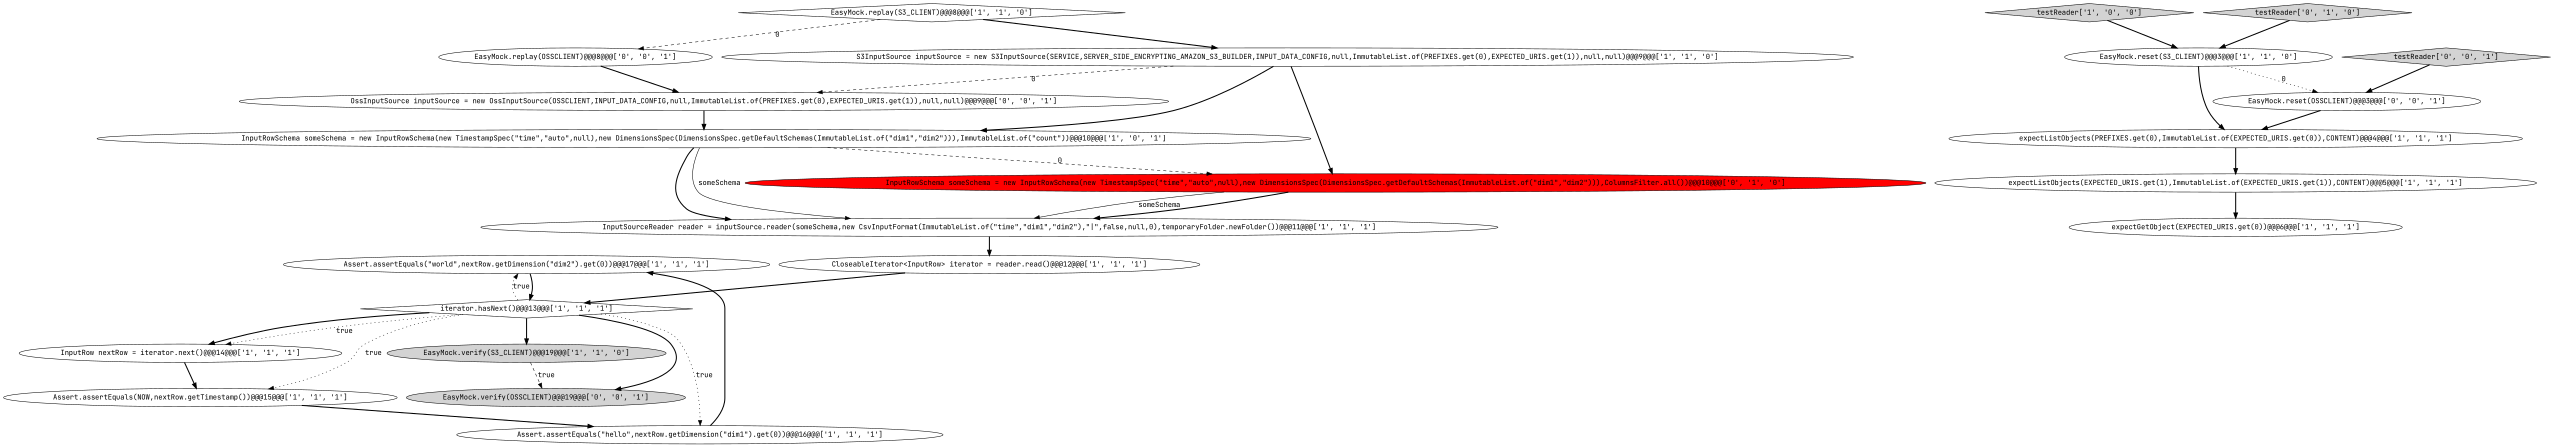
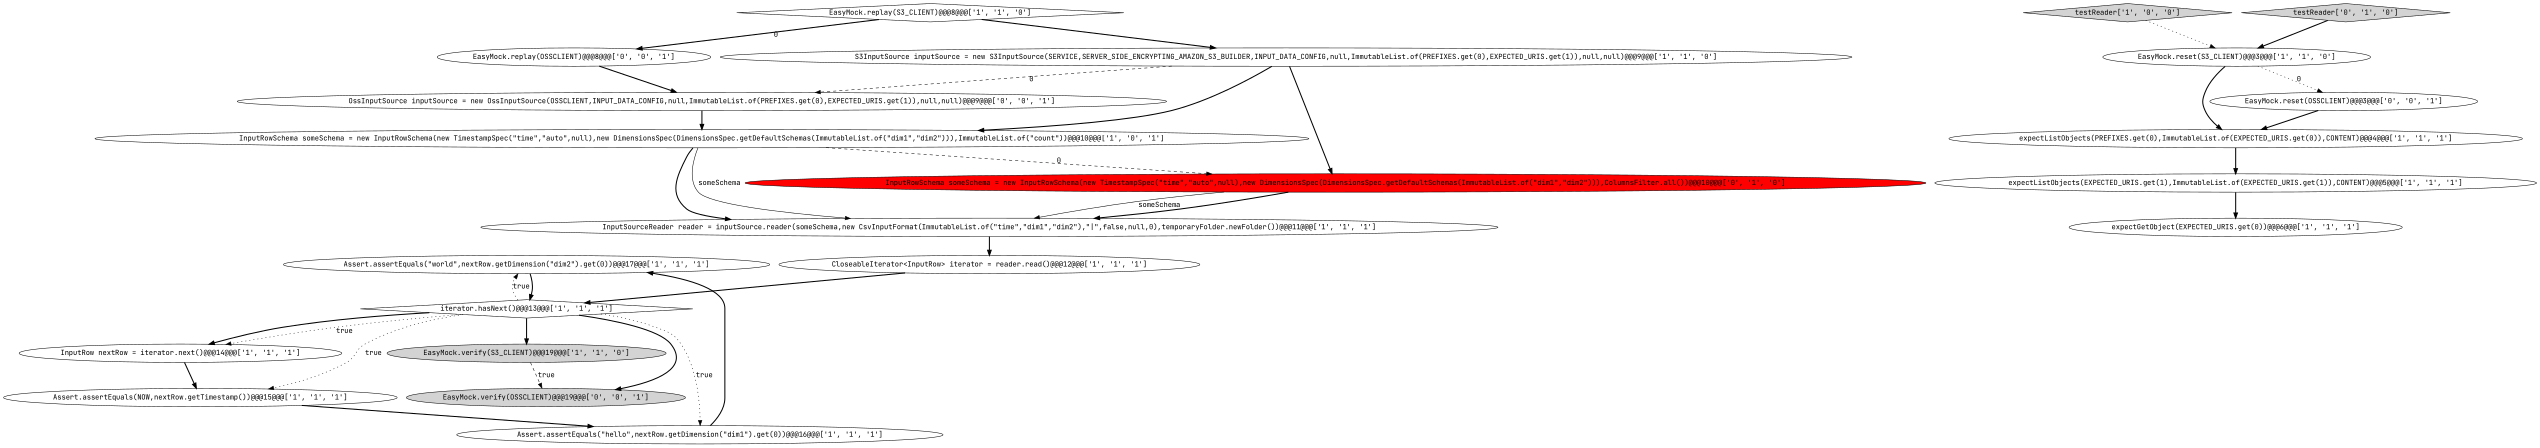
edge "testReader['1', '0', '0']" -> "EasyMock.reset(S3_CLIENT)@@@3@@@['1', '1', '0']": style bold -> dotted
edge "EasyMock.replay(S3_CLIENT)@@@8@@@['1', '1', '0']" -> "EasyMock.replay(OSSCLIENT)@@@8@@@['0', '0', '1']": style dashed -> bold
node "testReader['0', '0', '1']": removed
